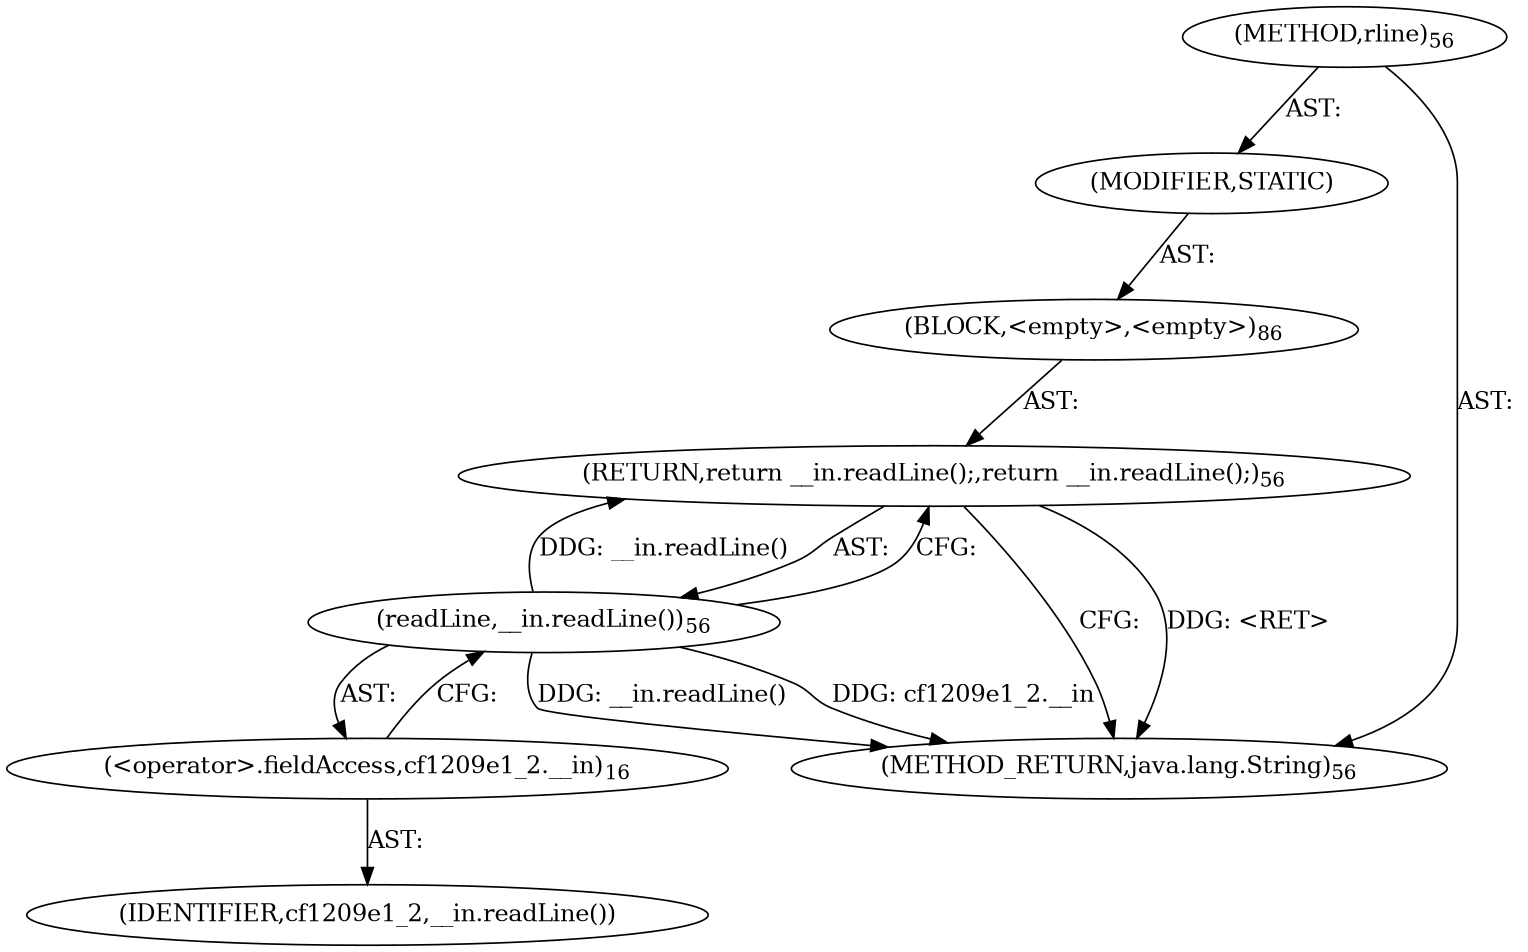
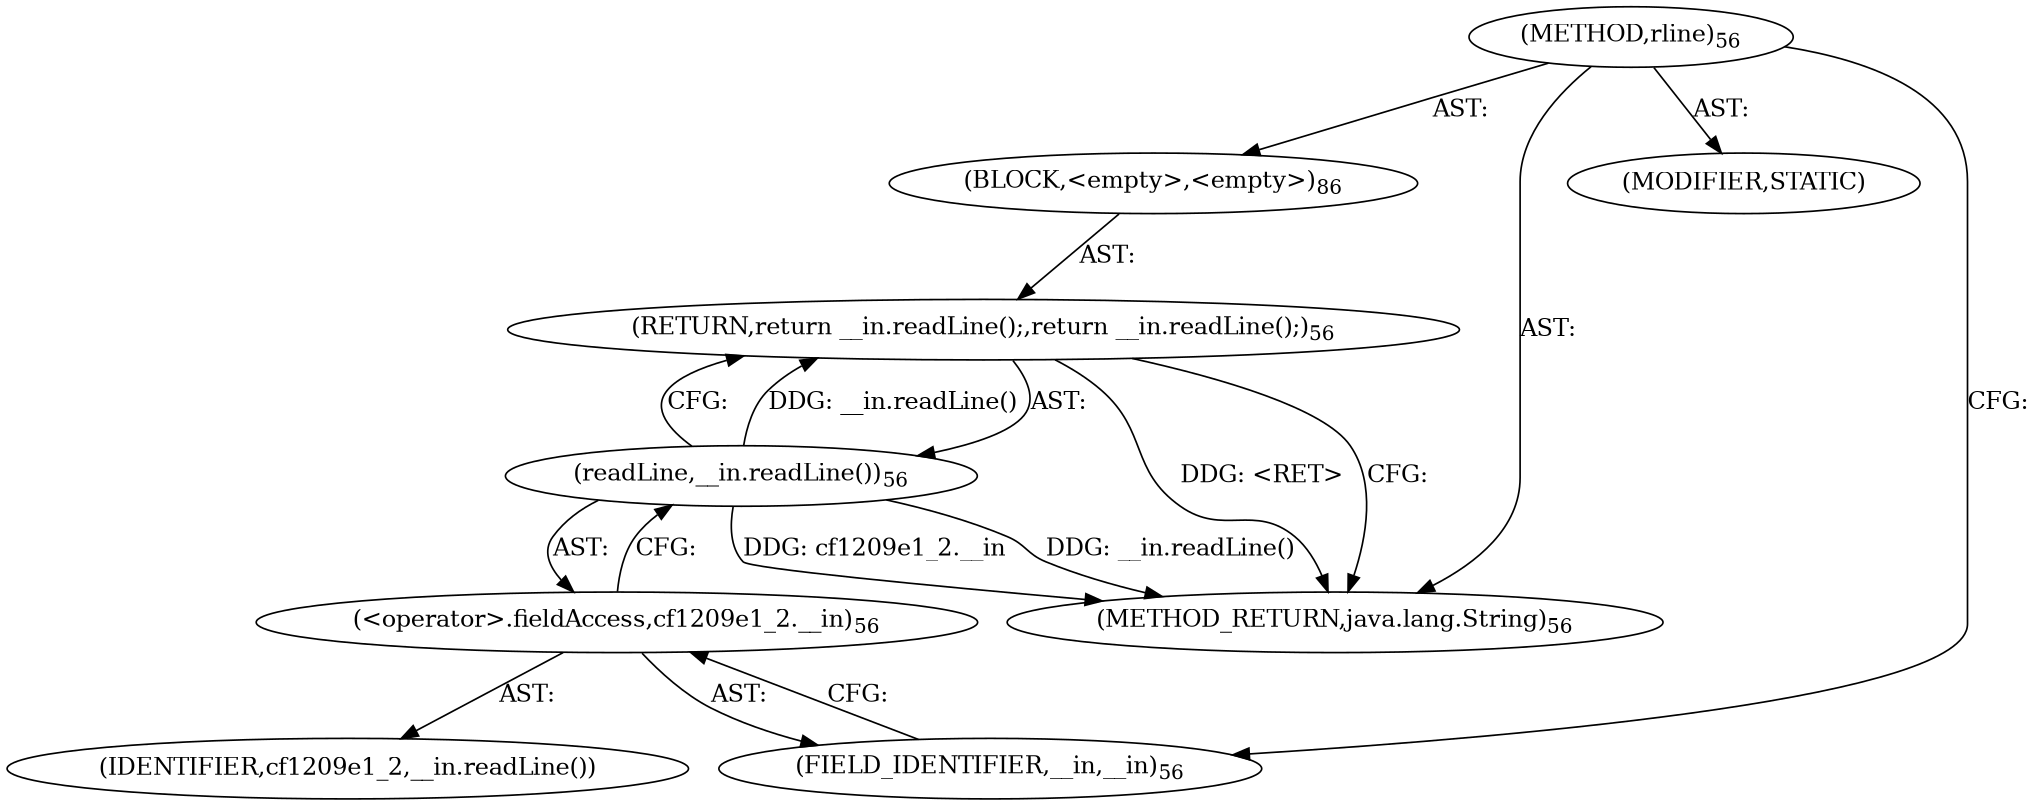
edge "(MODIFIER,STATIC)" -> "(BLOCK,<empty>,<empty>)": now "(METHOD,rline)" -> "(BLOCK,<empty>,<empty>)"
node "(<operator>.fieldAccess,cf1209e1_2.__in)": text "16" -> "56"
node "(FIELD_IDENTIFIER,__in,__in)": added
